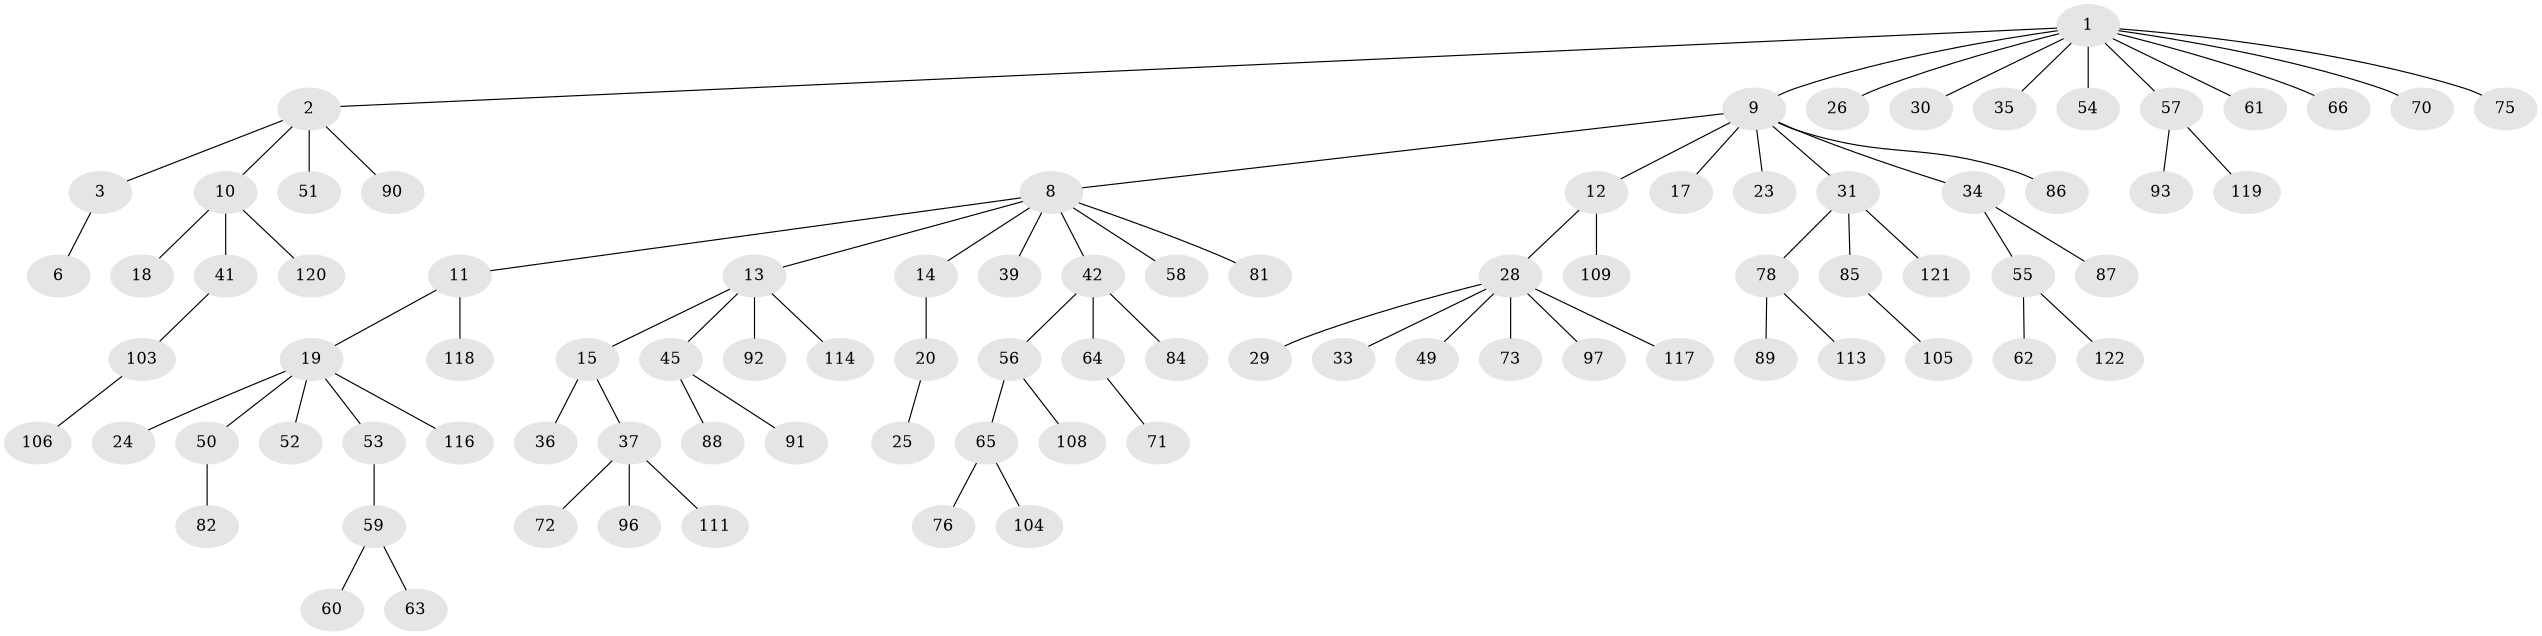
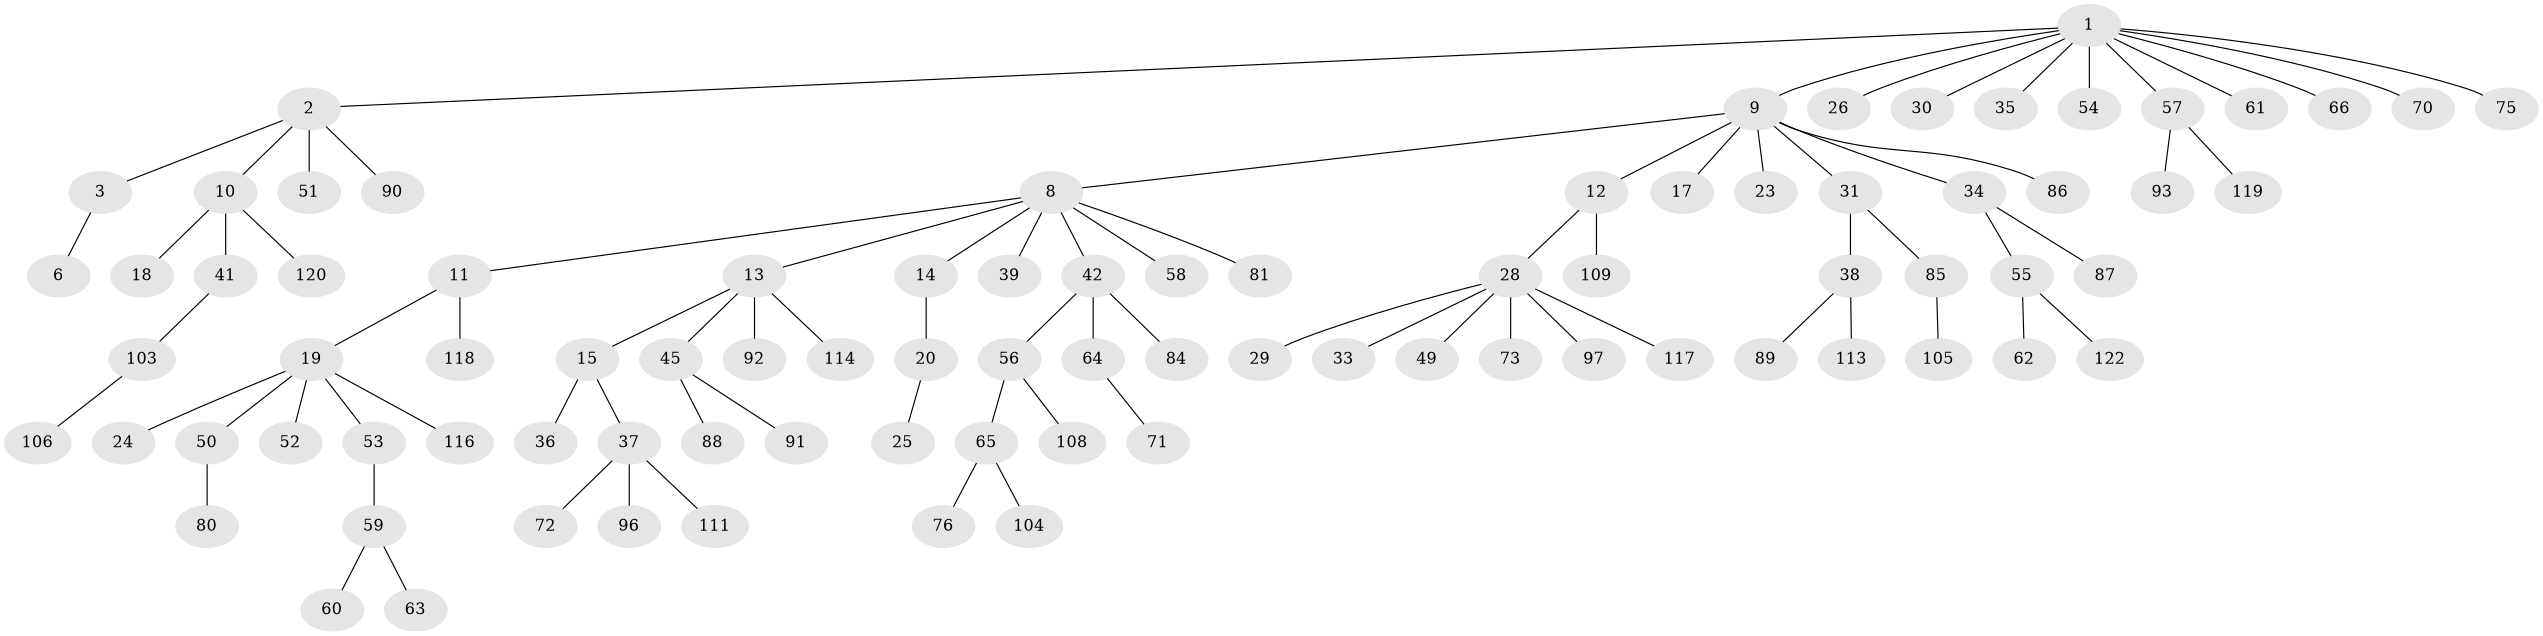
node "78": label "78" -> "38"
node "121": removed
node "82": label "82" -> "80"
